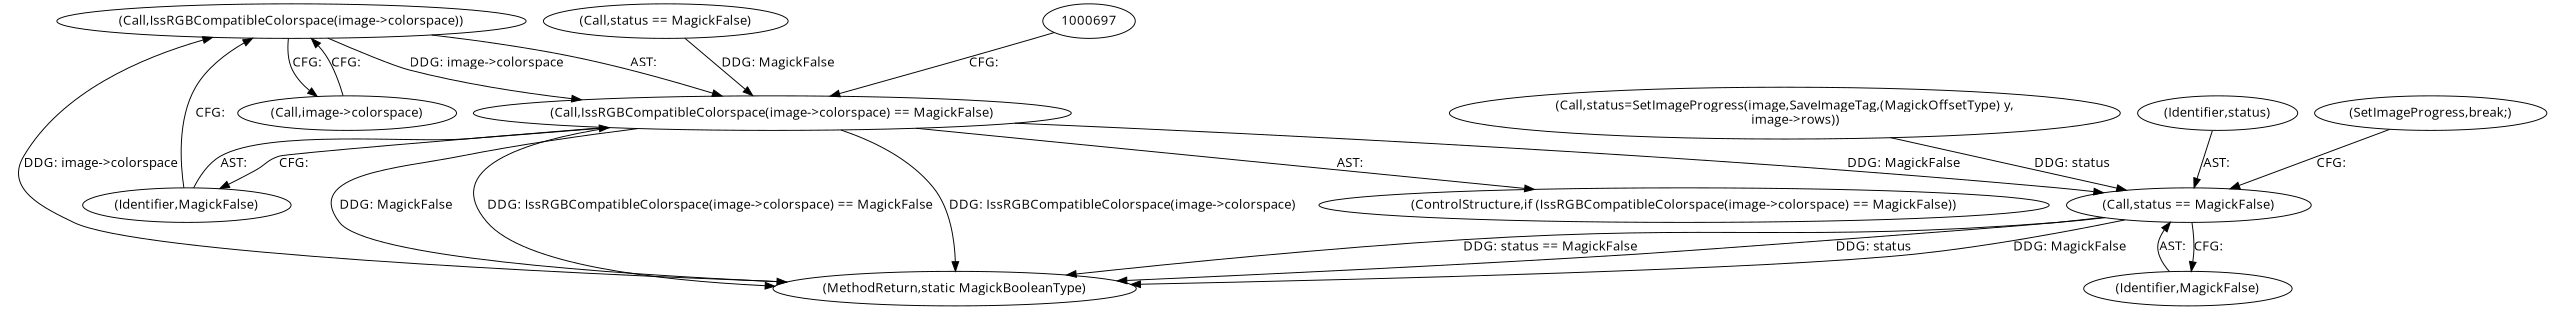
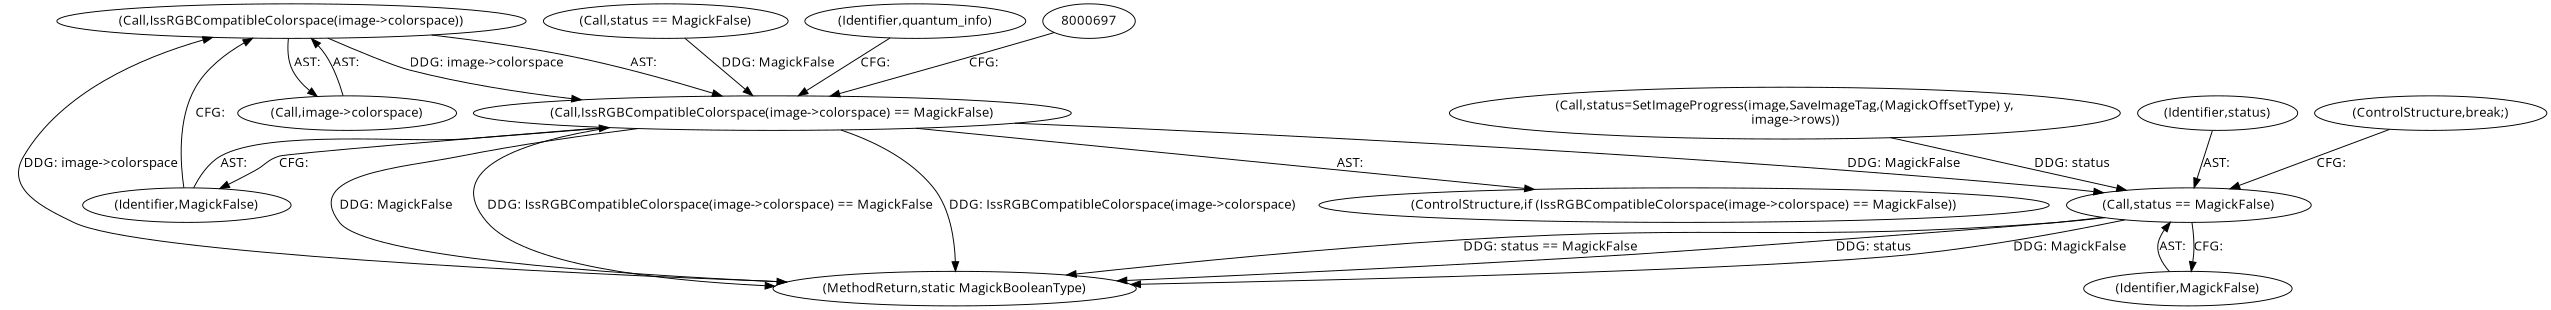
node "(Identifier,quantum_info)": added
node "1000697": label "1000697" -> "8000697"
edge "(Call,IssRGBCompatibleColorspace(image->colorspace))" -> "(Call,image->colorspace)": label "CFG: " -> "AST: "
edge "(Call,image->colorspace)" -> "(Call,IssRGBCompatibleColorspace(image->colorspace))": label "CFG: " -> "AST: "
node "(SetImageProgress,break;)": label "(SetImageProgress,break;)" -> "(ControlStructure,break;)"
